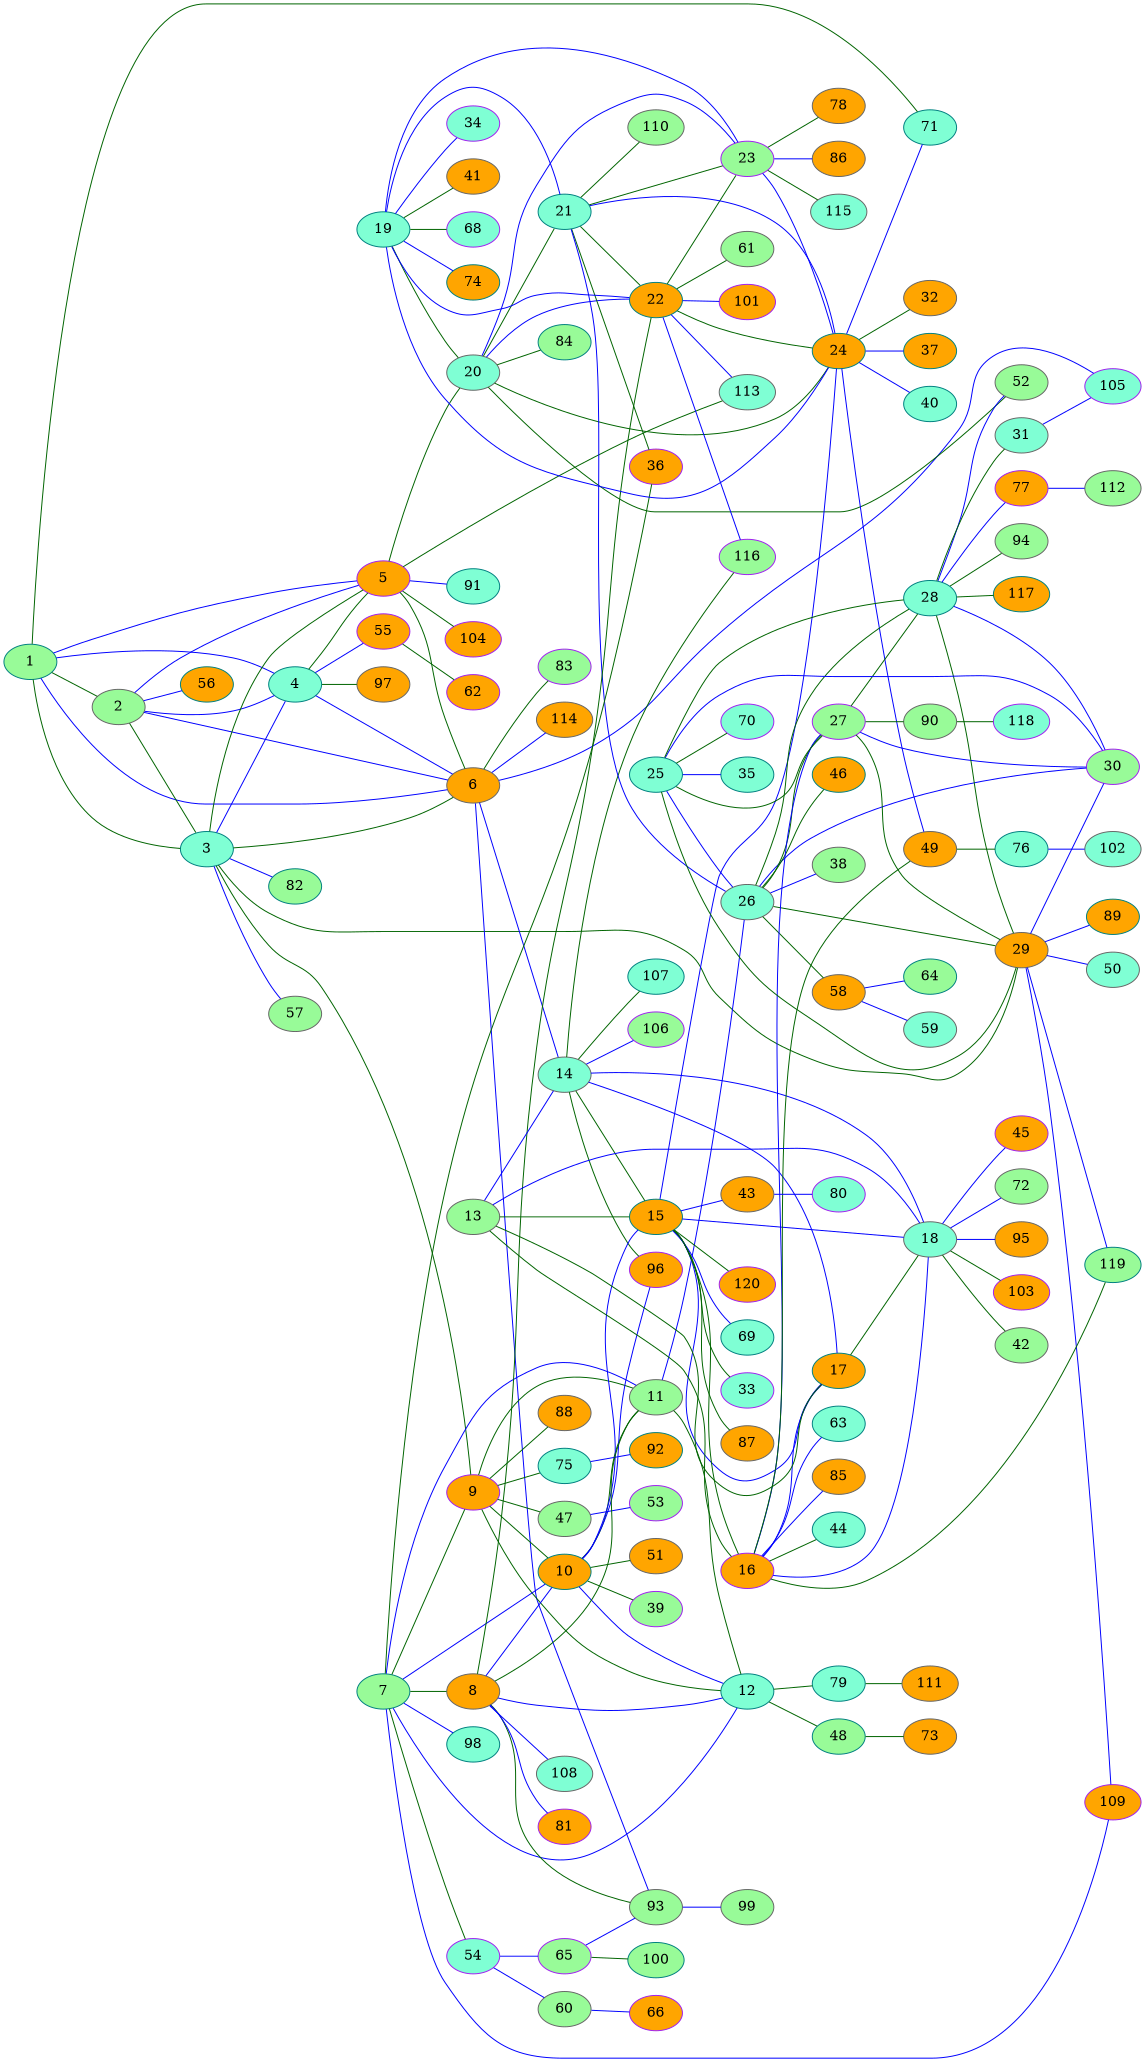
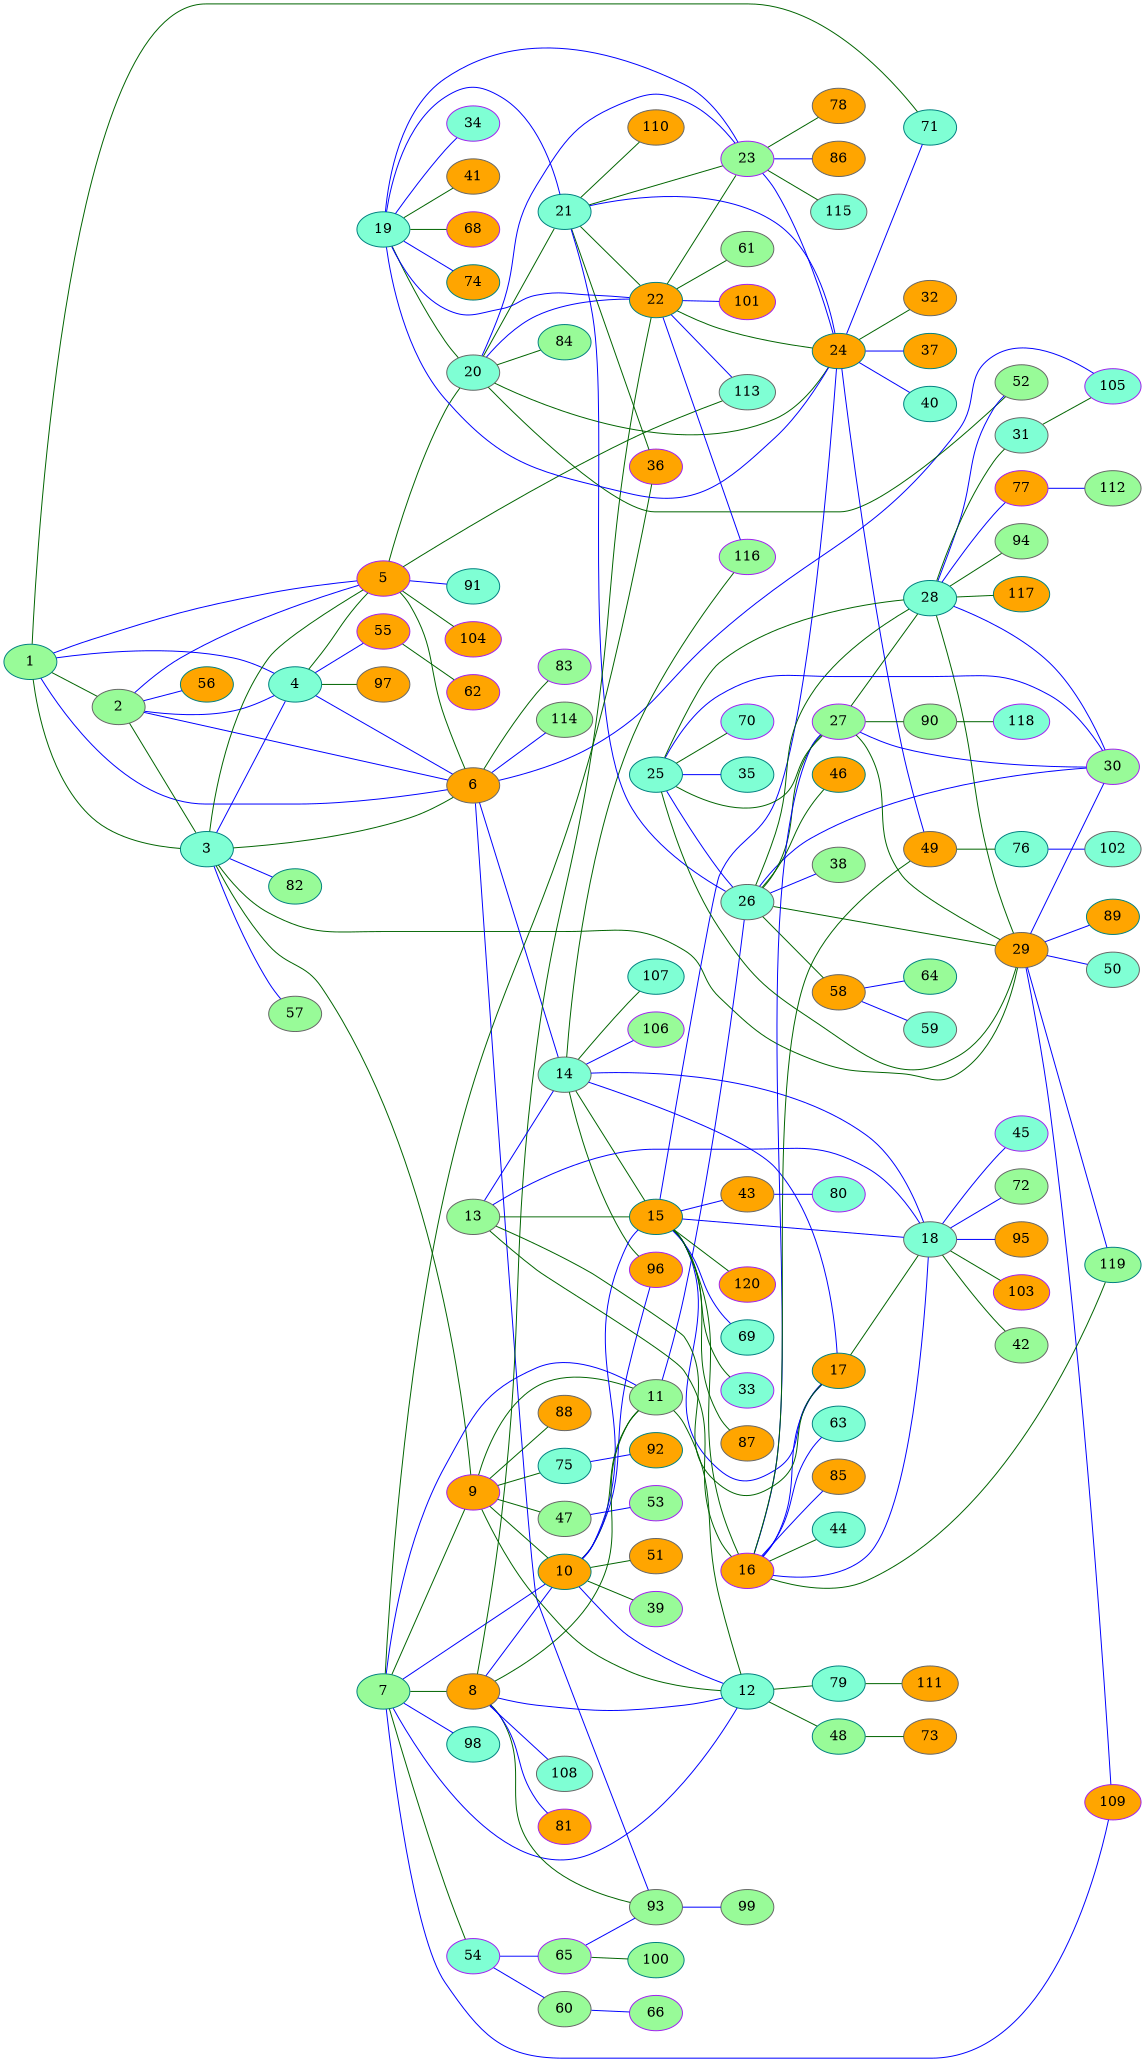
node "110": fillcolor palegreen -> orange
node "68": fillcolor aquamarine -> orange
edge "105" -- "31": color blue -> darkgreen
node "114": fillcolor orange -> palegreen
node "45": fillcolor orange -> aquamarine
node "66": fillcolor orange -> palegreen
